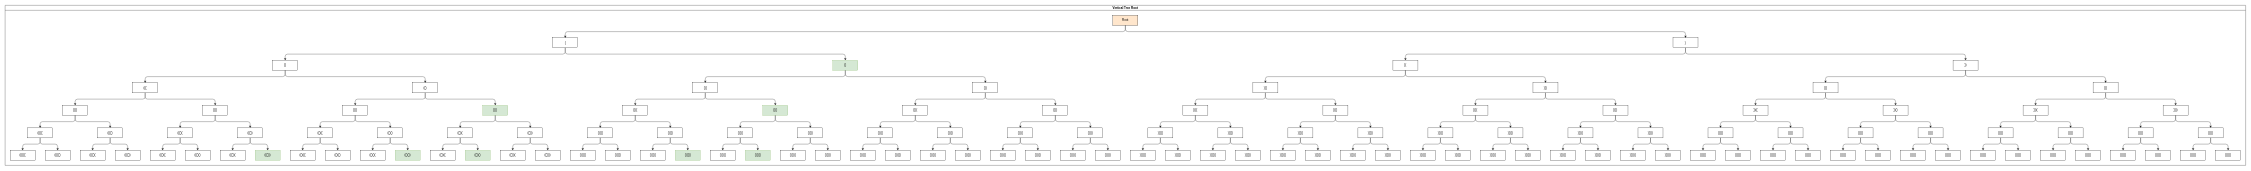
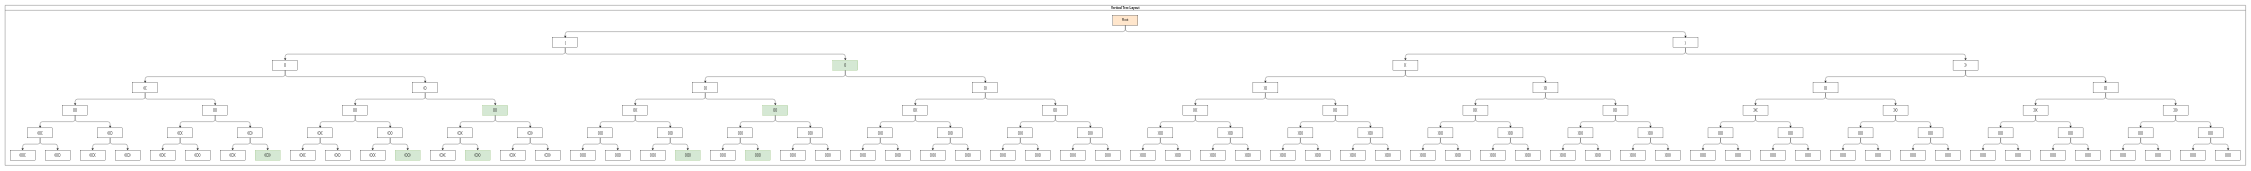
node "Vertical Tree Root": label "Vertical Tree Root" -> "Vertical Tree Layout"
